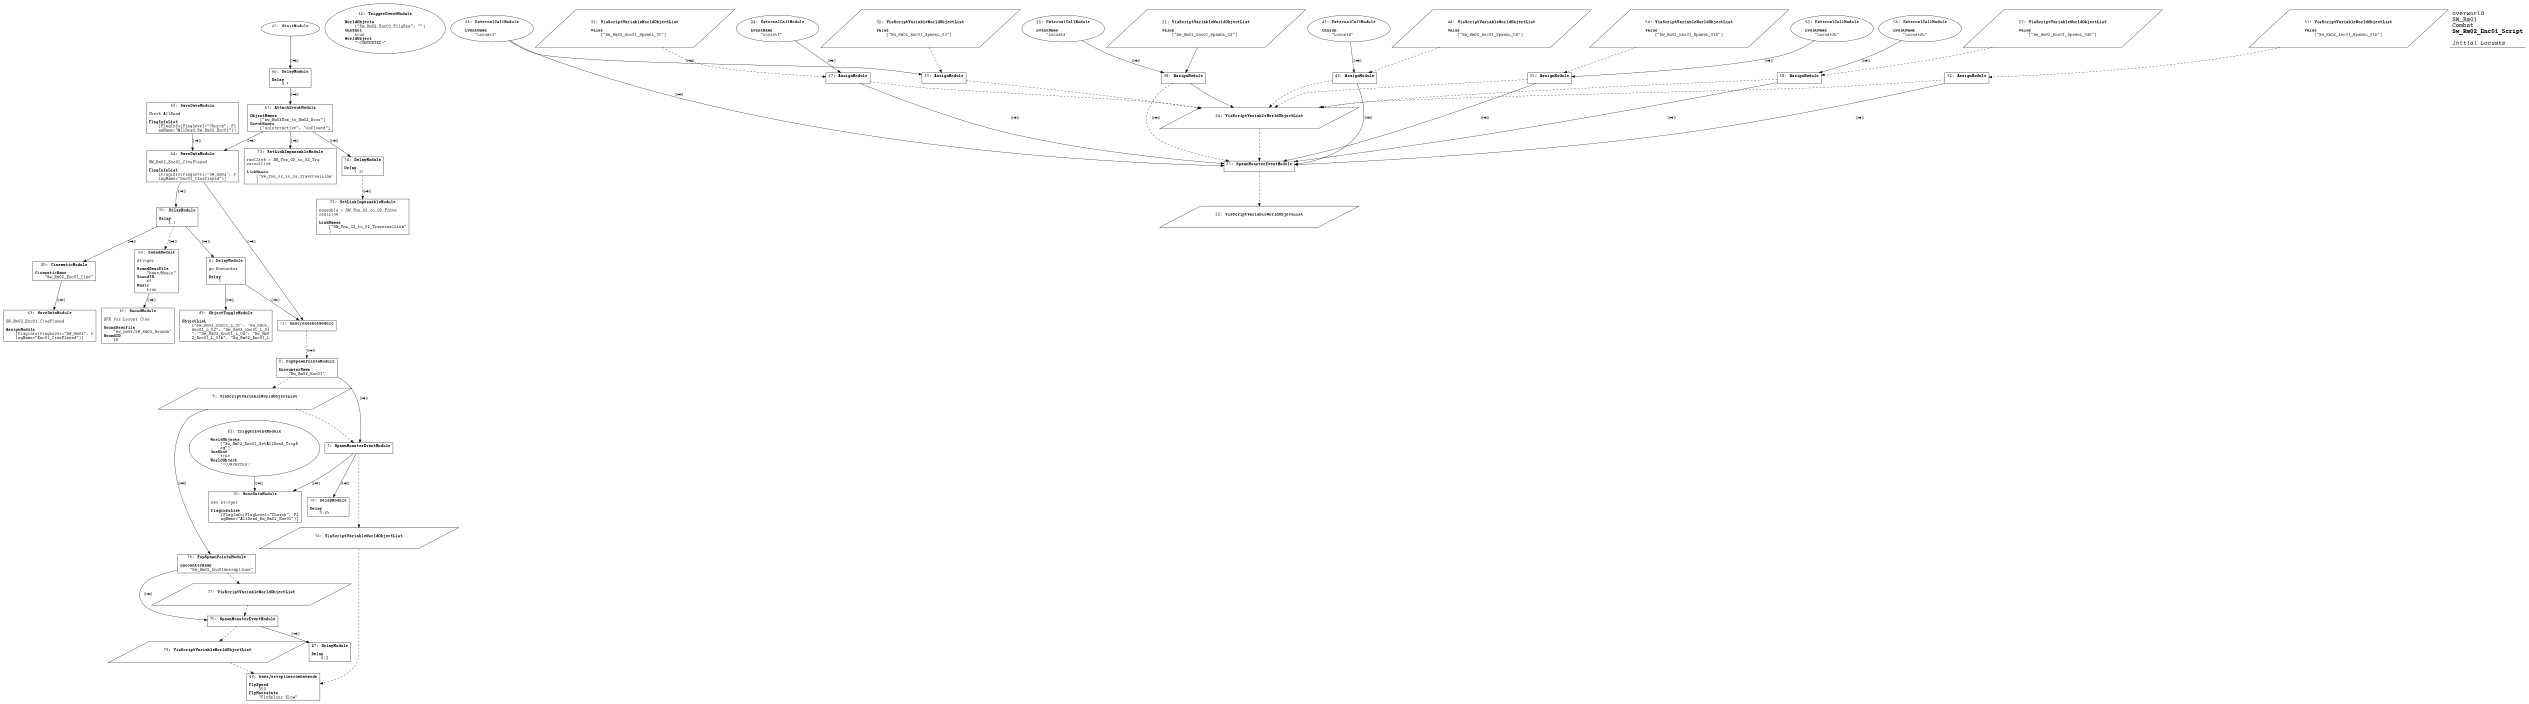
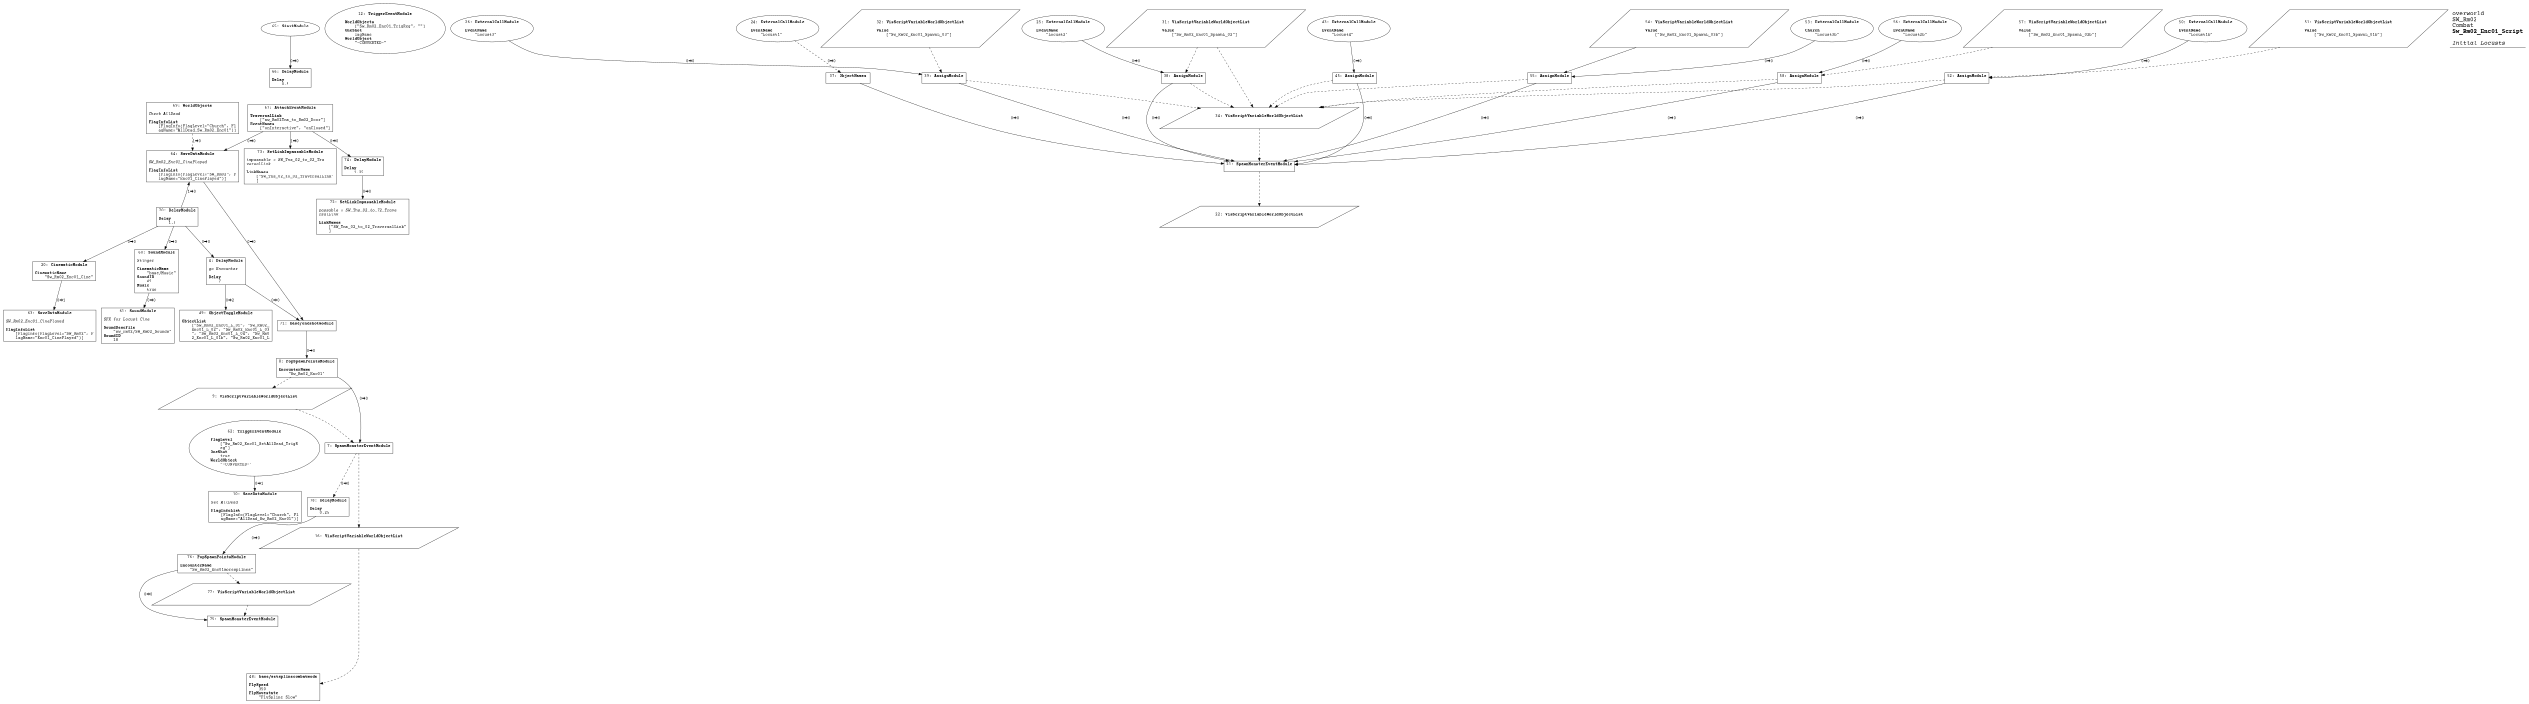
node "overworld": text "SW_Rm01" -> "SW_Rm02"
node "33:": removed
node "44:": removed
node "50:": added
node "43:": text "Church" -> "EventName"
node "53:": text "EventName" -> "Church"
node "12:": text "true" -> "lagName"
edge "24:" -> "37:": style solid -> dashed
edge "31:" -> "38:": style solid -> dashed
edge "54:" -> "55:": style dashed -> solid
node "37:": text "AssignModule" -> "ObjectNames"
edge "66:" -> "67:": removed, label "0→0"
edge "37:" -> "34:": now "31:" -> "34:"
edge "38:" -> "34:": style solid -> dashed
node "69:": text "SaveDataModule" -> "WorldObjects"
node "67:": text "ObjectNames" -> "TraversalLink"
edge "26:" -> "21:": now "39:" -> "21:"
edge "38:" -> "21:": style dashed -> solid
edge "69:" -> "64:": style solid -> dashed
node "73:": text "rsalLink = SW_Tns_02_to_02_Tra" -> "impassable = SW_Tns_02_to_02_Tra"
edge "74:" -> "72:": style dashed -> solid
edge "64:" -> "70:": reversed
node "72:": text "passable = SW_Tns_02_to_02_Trave" -> "passable = SW_Tns_02_to_72_Trave"
edge "70:" -> "60:": style dashed -> solid
node "60:": text "SoundDescFile" -> "CinematicName"
node "63:": text "AssignModule" -> "FlagInfoList"
edge "71:" -> "8:": style dashed -> solid
node "62:": text "WorldObjects" -> "FlagLevel"
edge "7:" -> "10:": removed, label "2→1"
edge "7:" -> "78:": style solid -> dashed
edge "9:" -> "76:": now "78:" -> "76:"
node "10:": text "Set Stinger" -> "Set AllDead"
node "79:": removed
node "47:": removed
